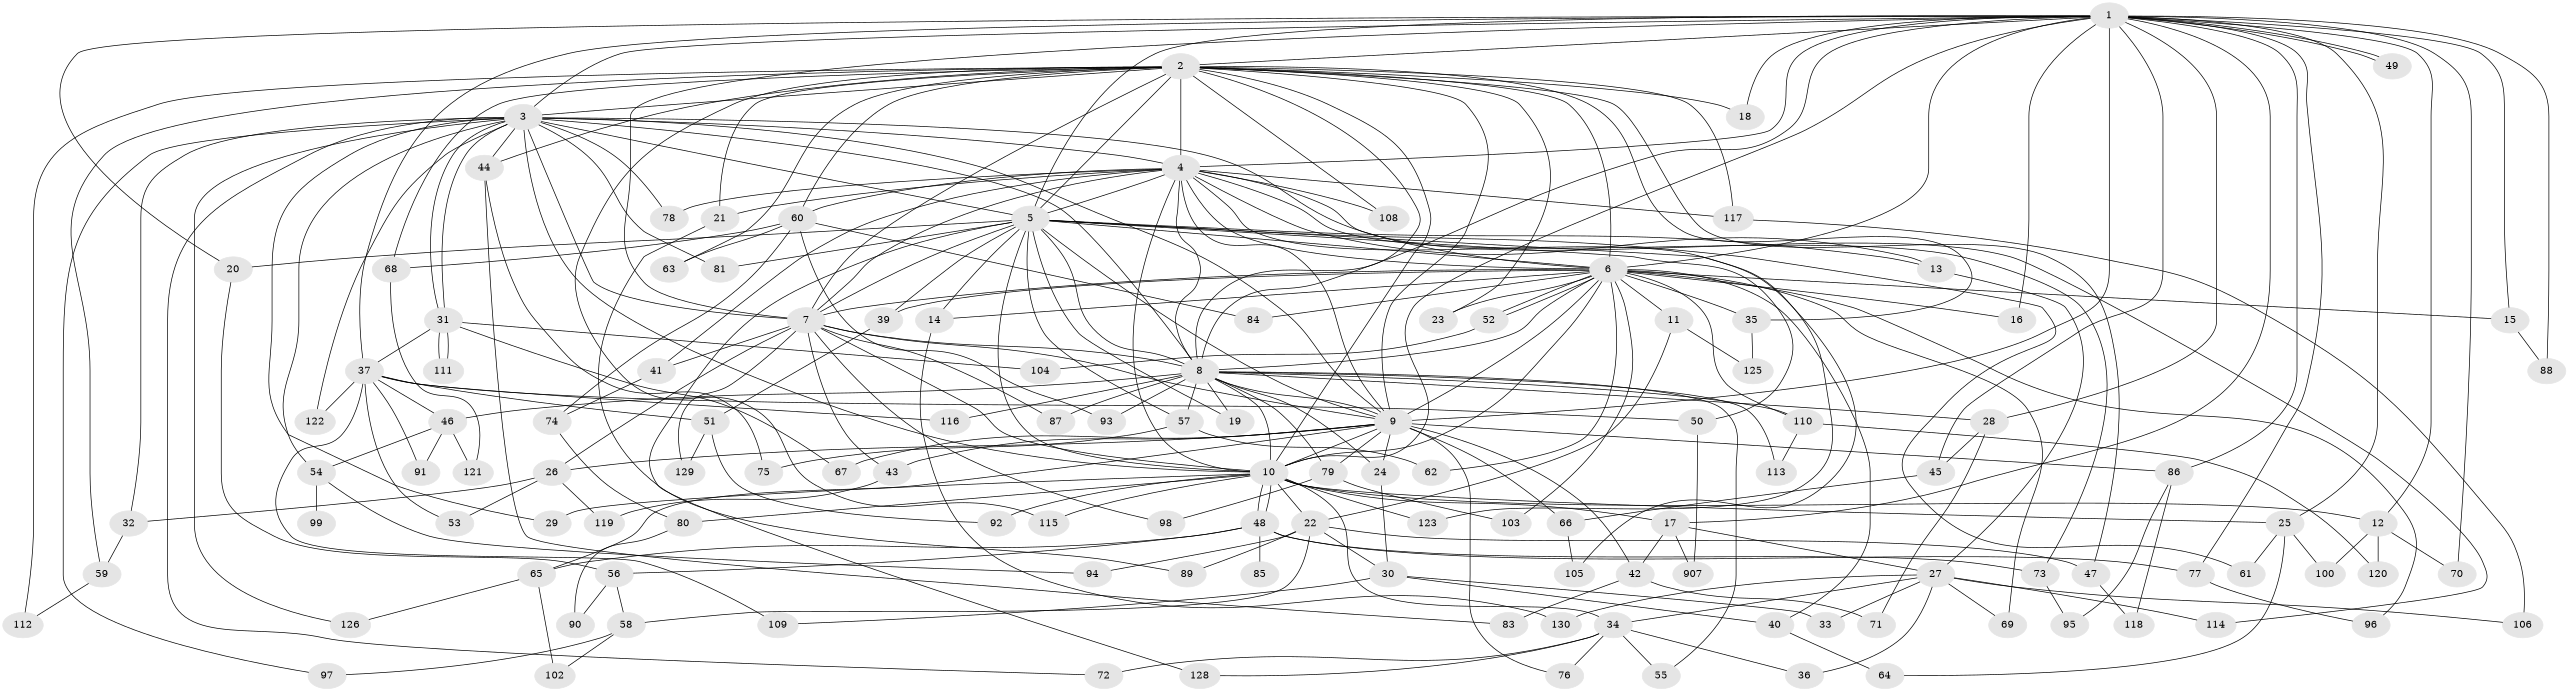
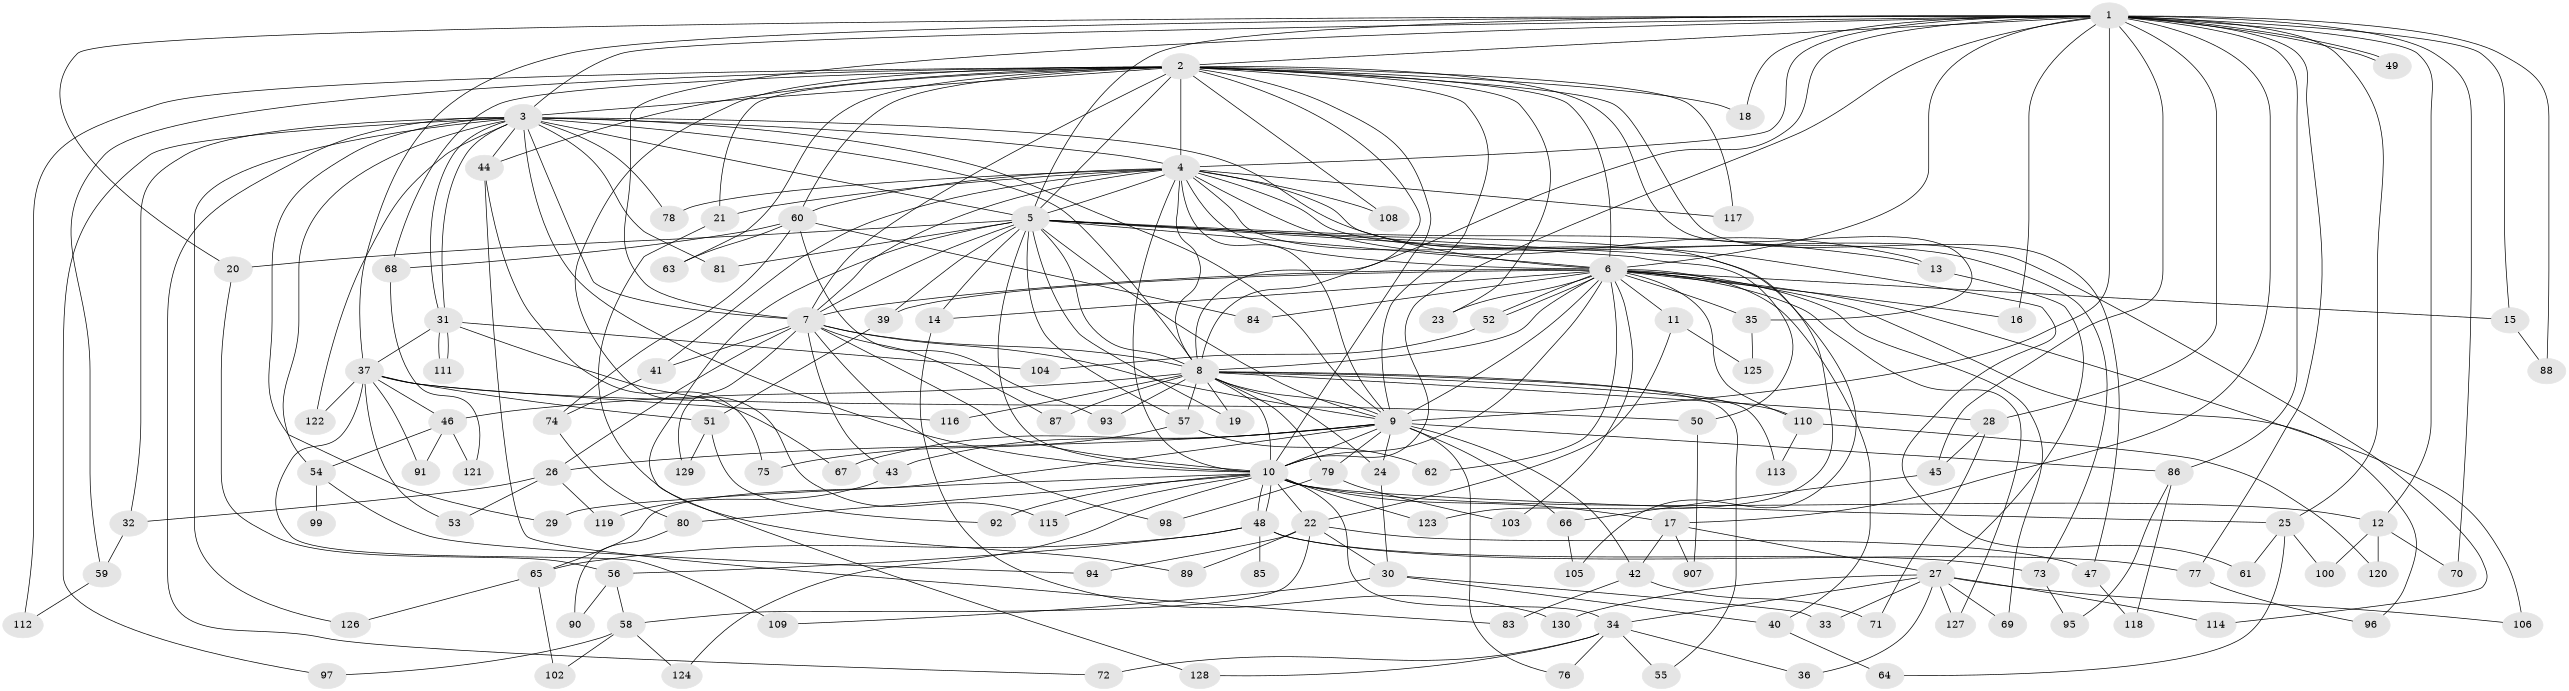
edge "117" -- "106": now "6" -- "106"
node "127": added
node "124": added
